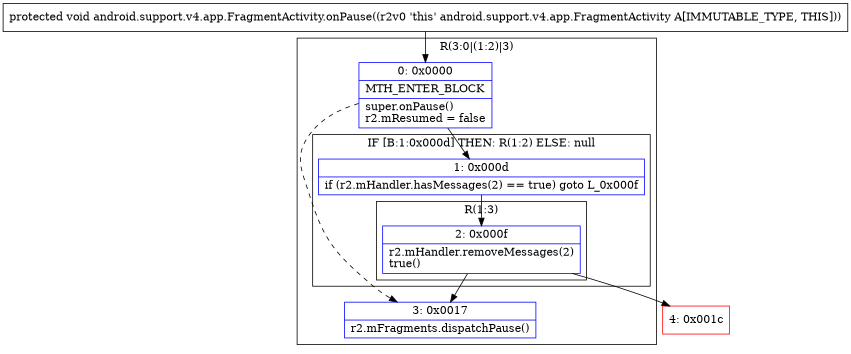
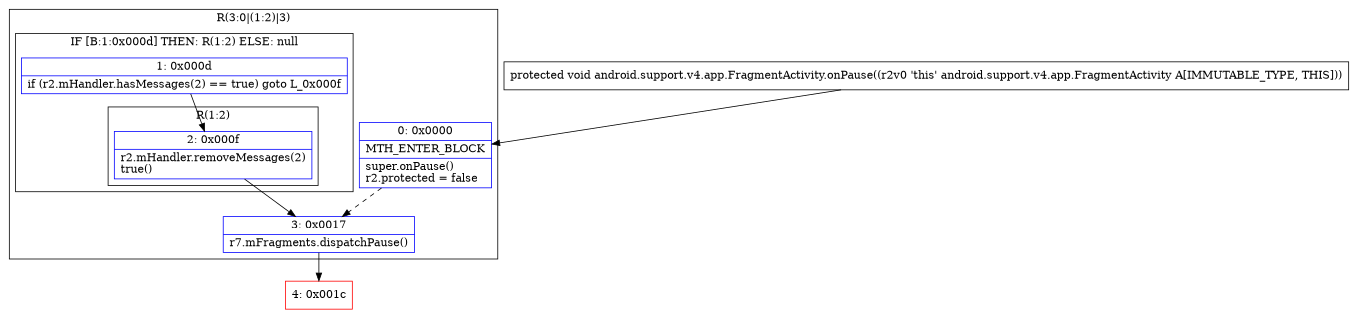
node "0: 0x0000": text "r2.mResumed = false" -> "r2.protected = false"
edge "0: 0x0000" -> "1: 0x000d": removed
cluster "R(1:3)": label "R(1:3)" -> "R(1:2)"
edge "2: 0x000f" -> "4: 0x001c": now "3: 0x0017" -> "4: 0x001c"
node "3: 0x0017": text "r2.mFragments.dispatchPause()" -> "r7.mFragments.dispatchPause()"
